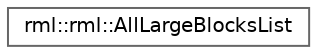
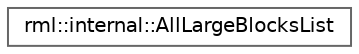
node "rml::rml::AllLargeBlocksList": label "rml::rml::AllLargeBlocksList" -> "rml::internal::AllLargeBlocksList"
